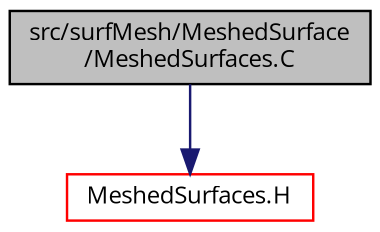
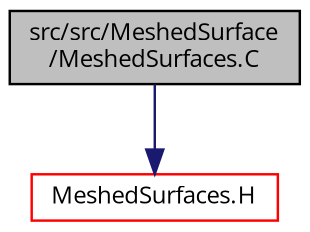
node "src/surfMesh/MeshedSurface /MeshedSurfaces.C": label "src/surfMesh/MeshedSurface /MeshedSurfaces.C" -> "src/src/MeshedSurface /MeshedSurfaces.C"
